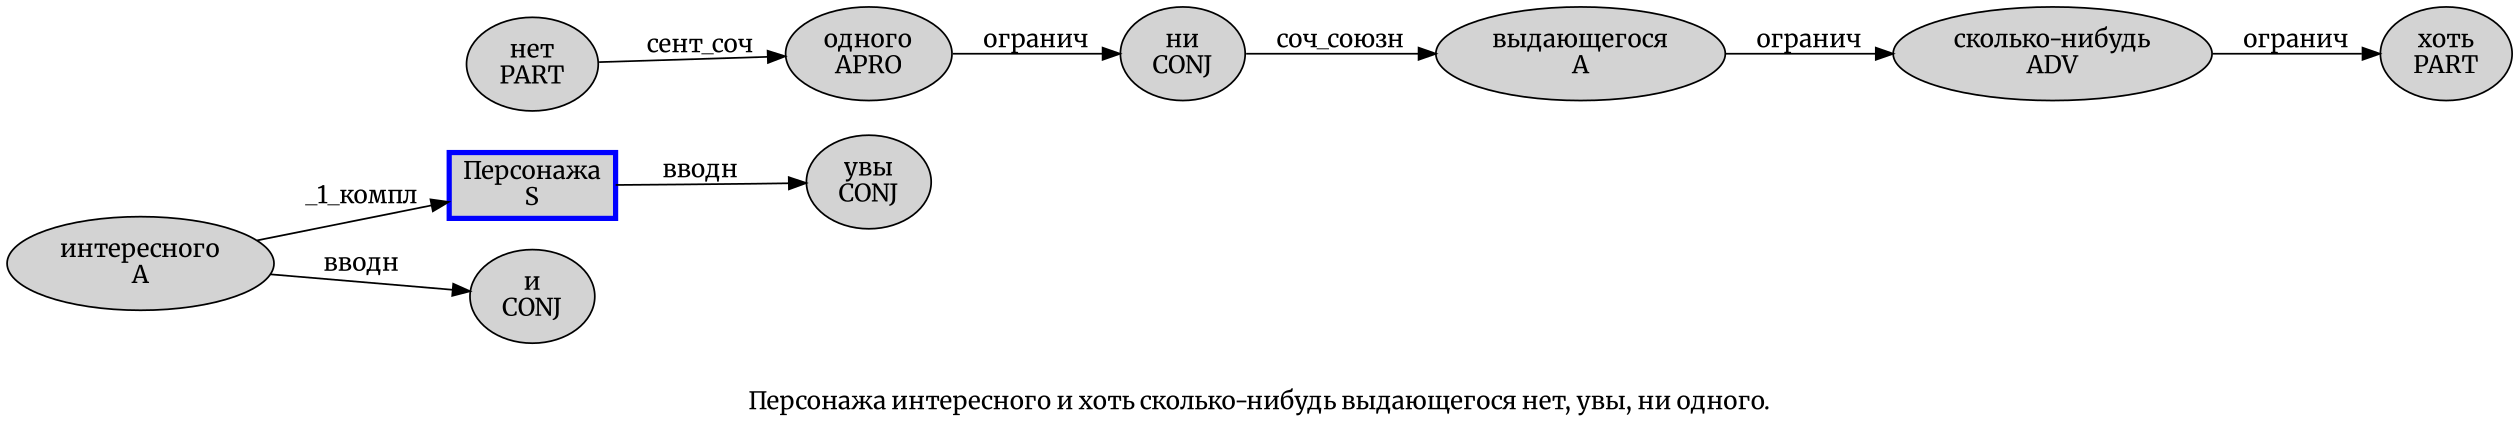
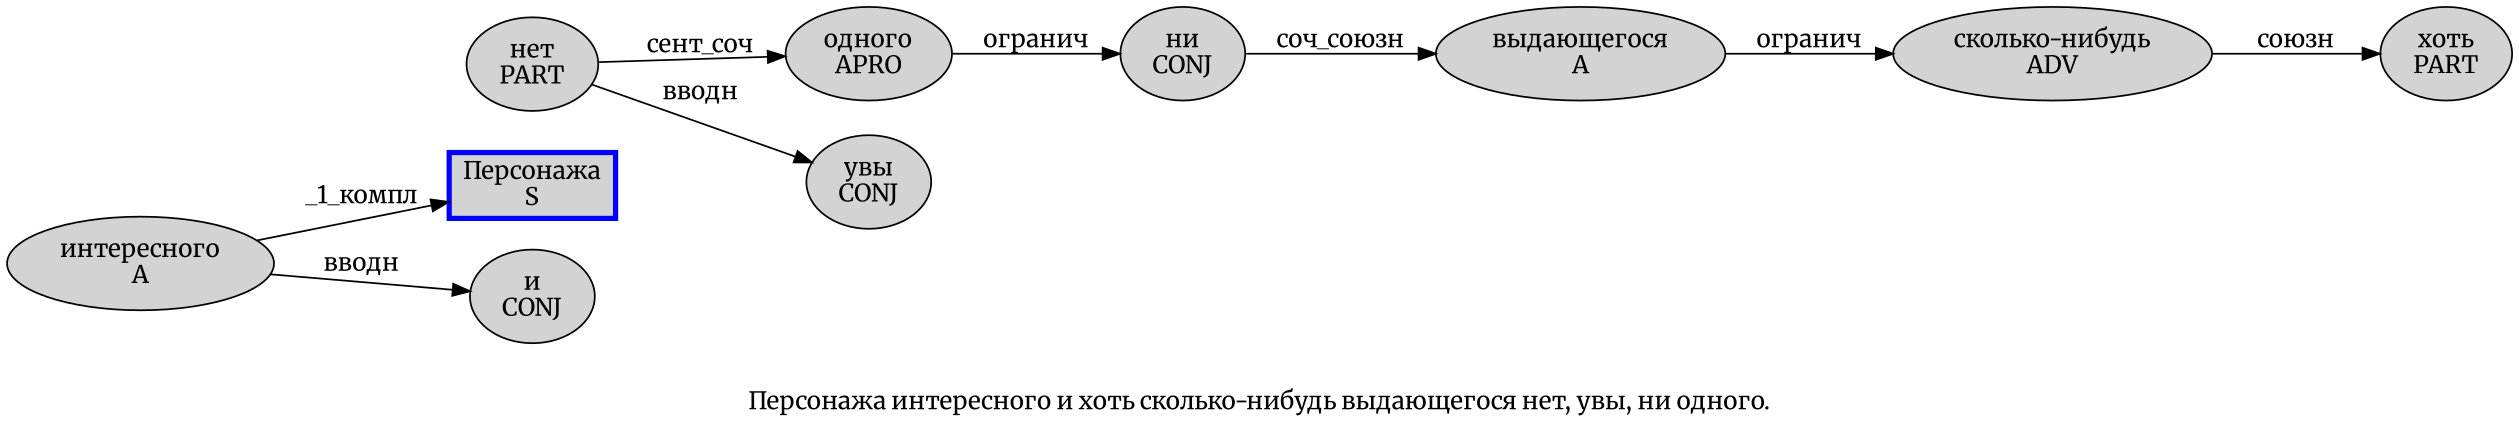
edge "сколько-нибудь ADV" -> "хоть PART": label "огранич" -> "союзн"
edge "Персонажа S" -> "увы CONJ": now "нет PART" -> "увы CONJ"
